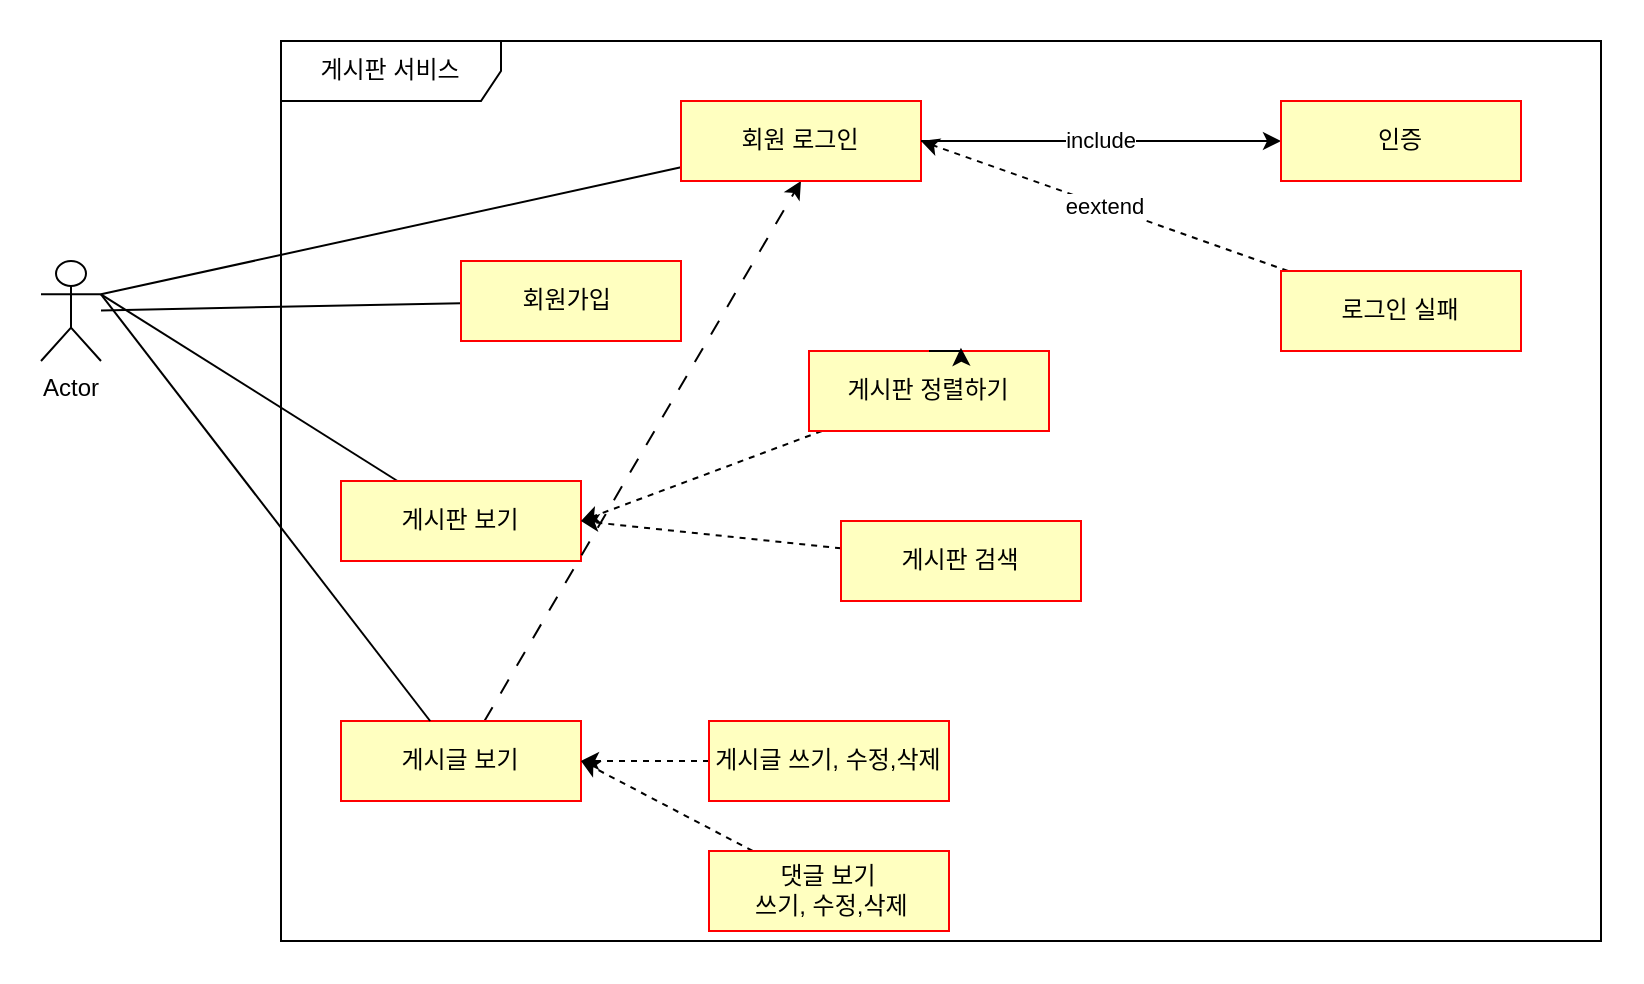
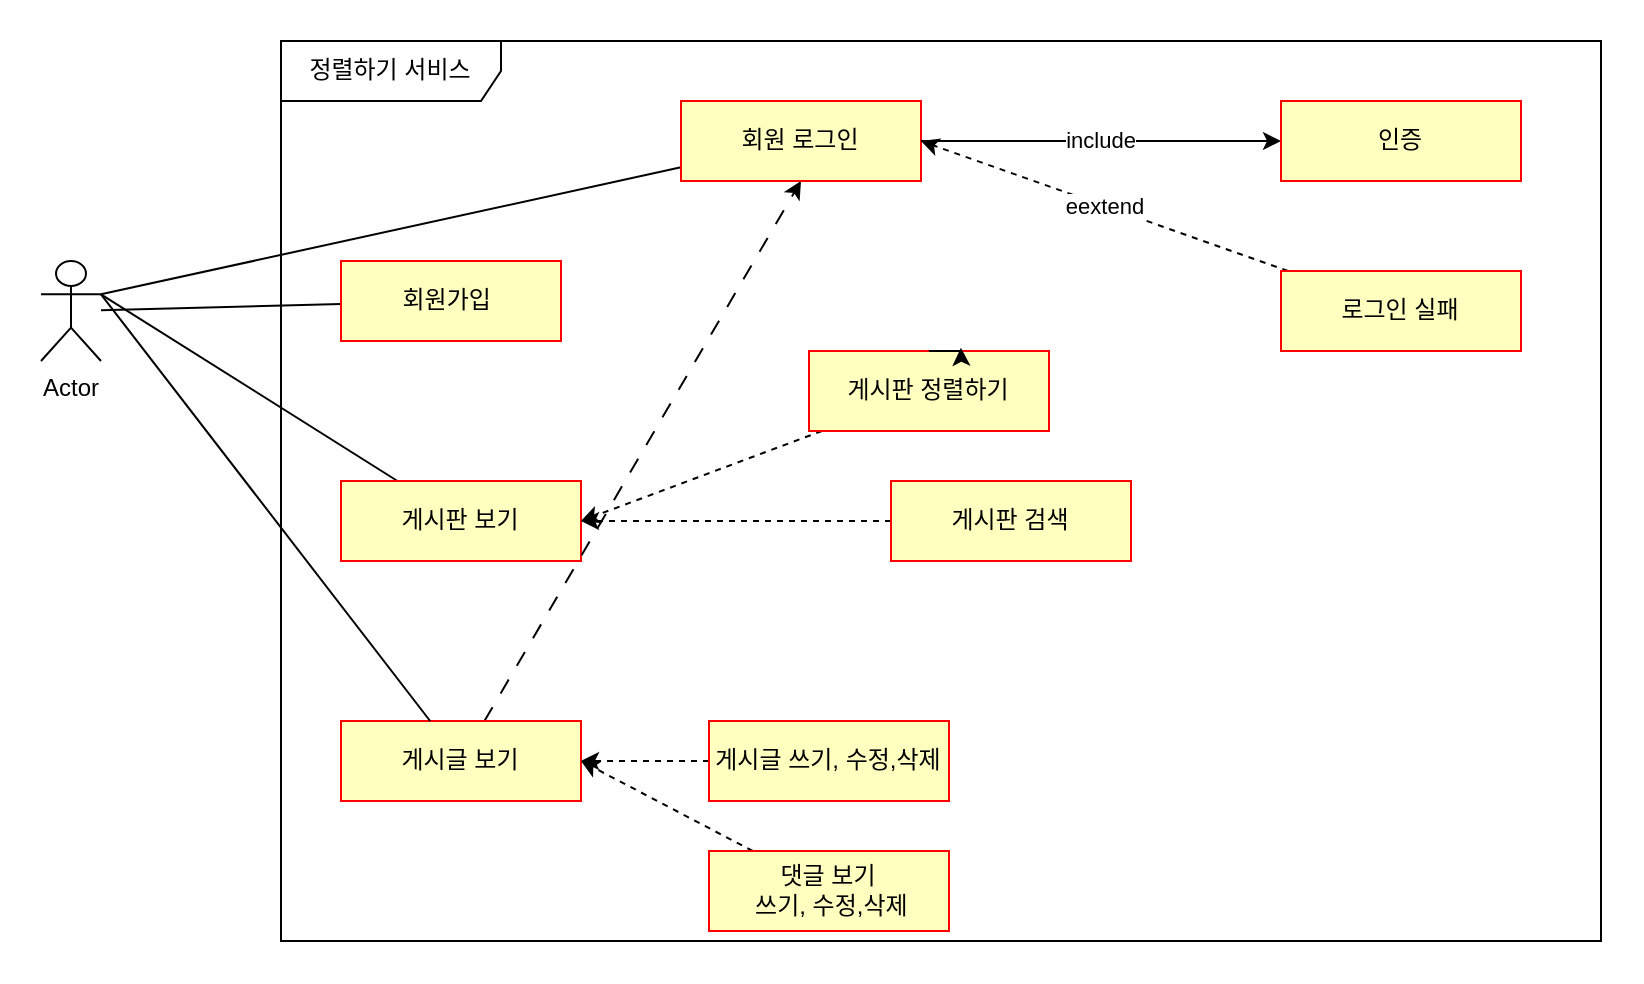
node "게시판 서비스": label "게시판 서비스" -> "정렬하기 서비스"
node "회원가입": moved (571, 301) -> (451, 301)
node "게시판 검색": moved (961, 561) -> (1011, 521)
